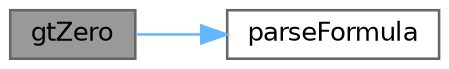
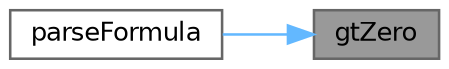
edge "gtZero" -> "parseFormula": reversed
